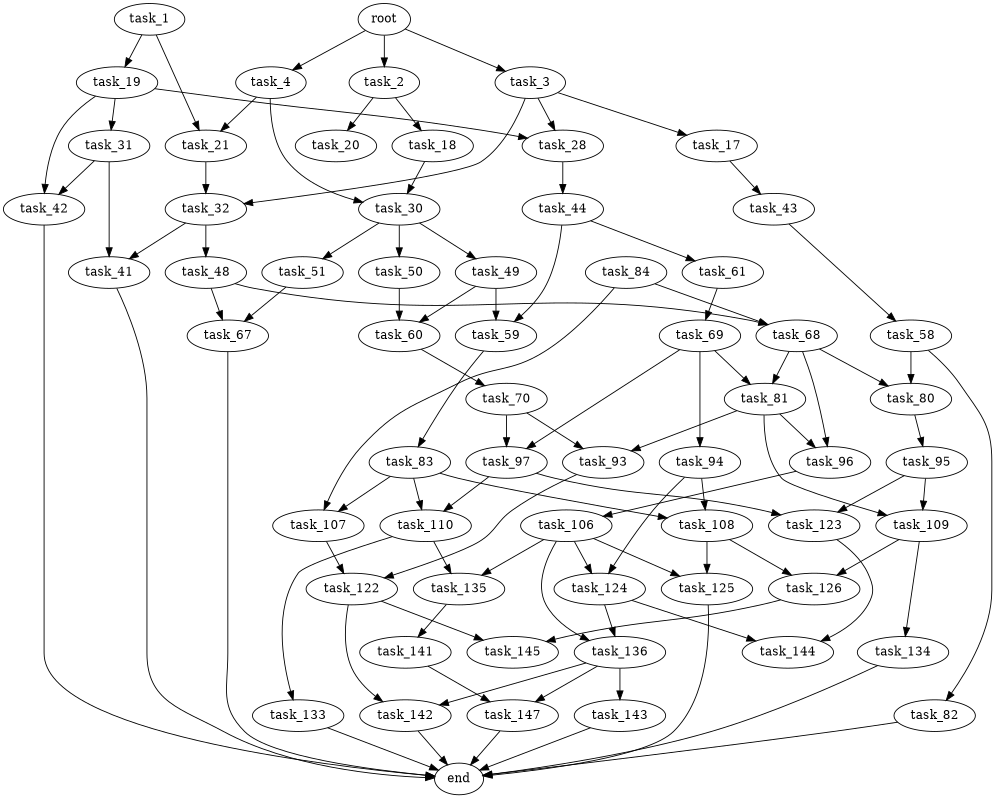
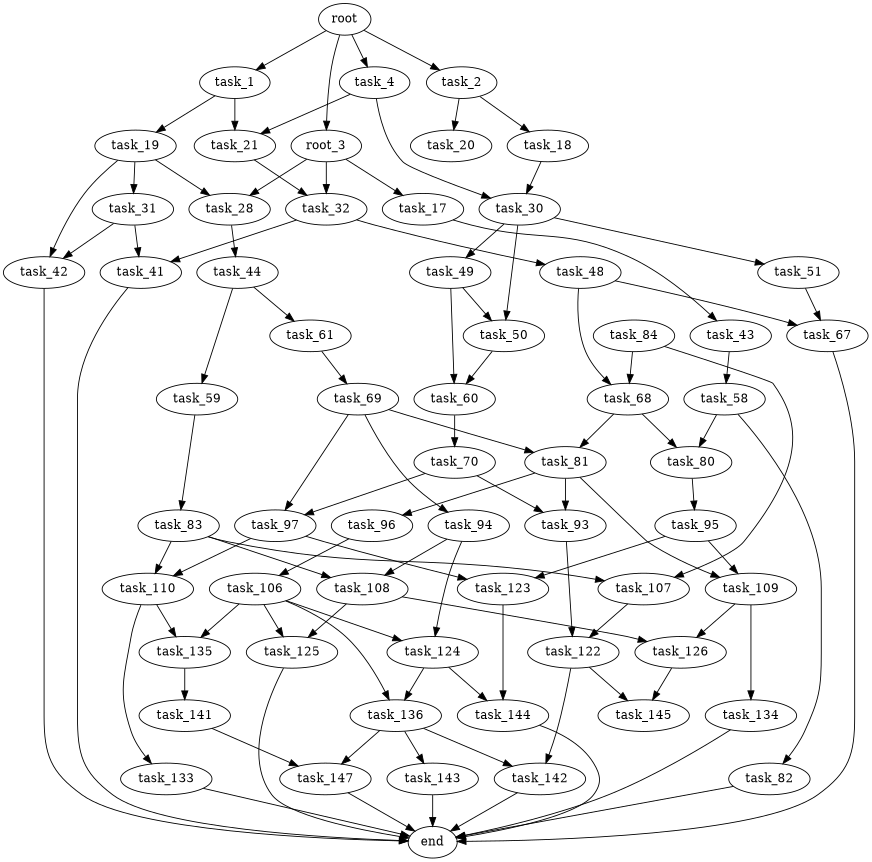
edge "root" -> "task_1": added
node "task_3": label "task_3" -> "root_3"
edge "task_49" -> "task_59": now "task_49" -> "task_50"
edge "task_68" -> "task_96": removed
edge "task_144" -> "end": added
